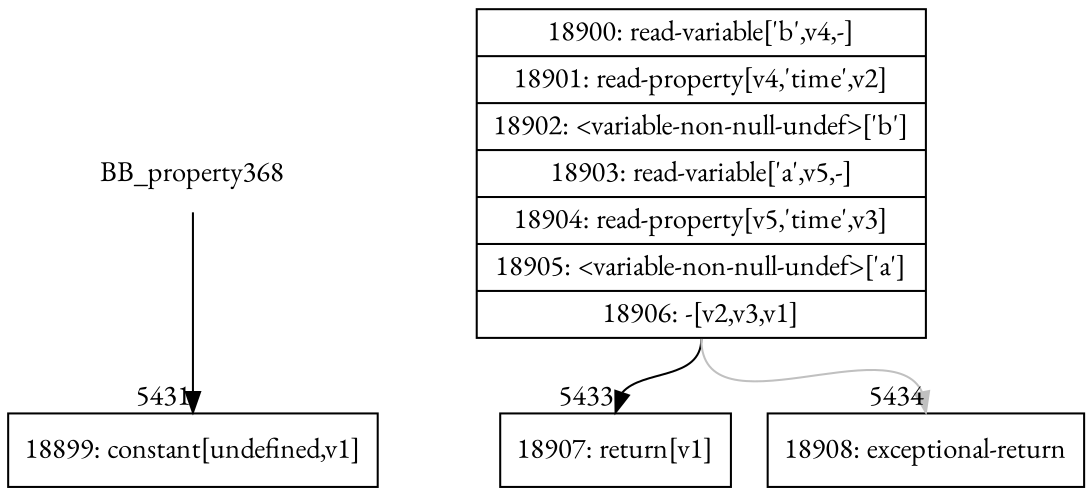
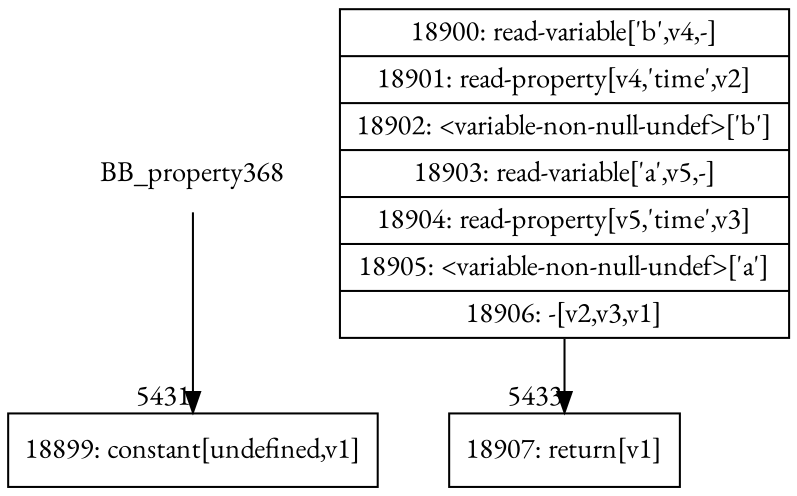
node "18908: exceptional-return": removed
